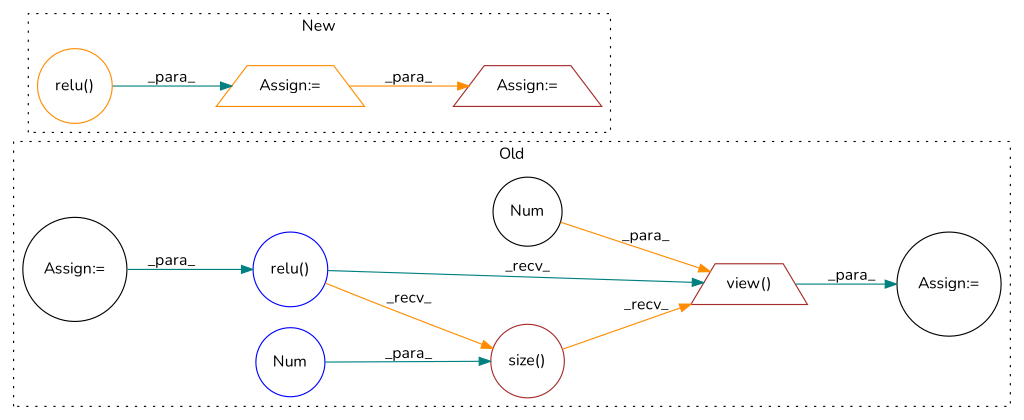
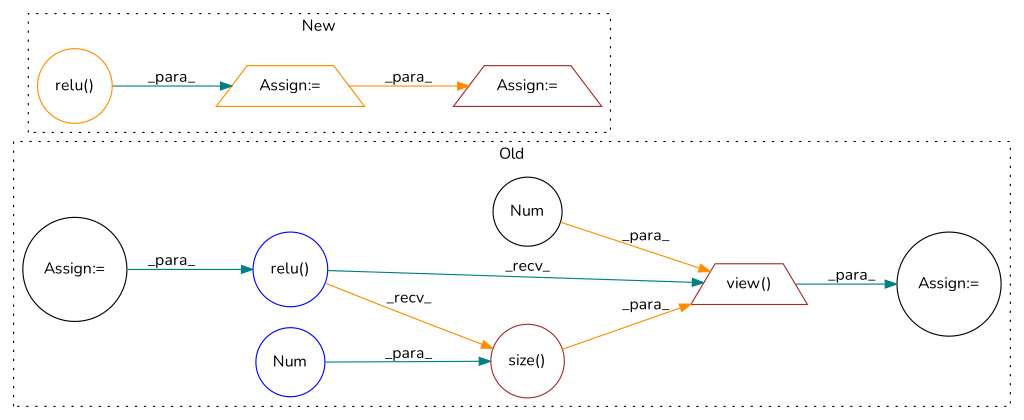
edge "size()" -> "view()": label "_recv_" -> "_para_"
